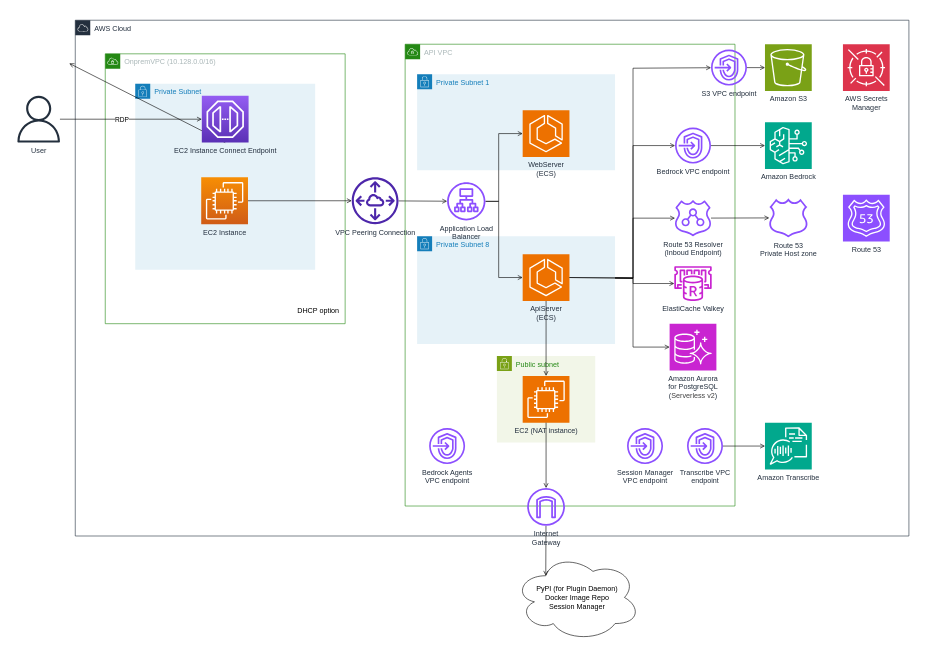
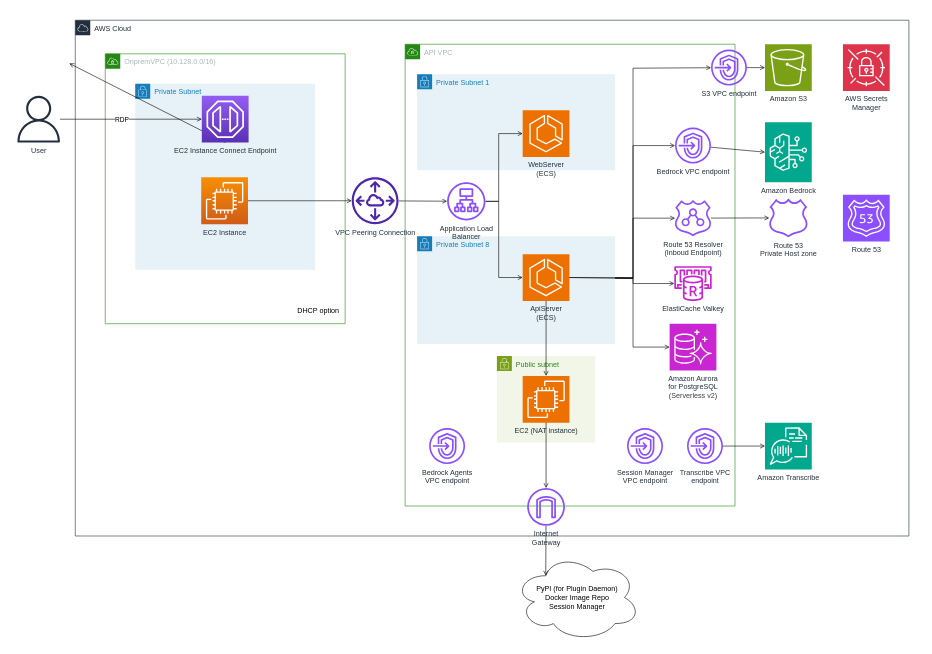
node "Amazon Bedrock": size 47x47 -> 47x60
